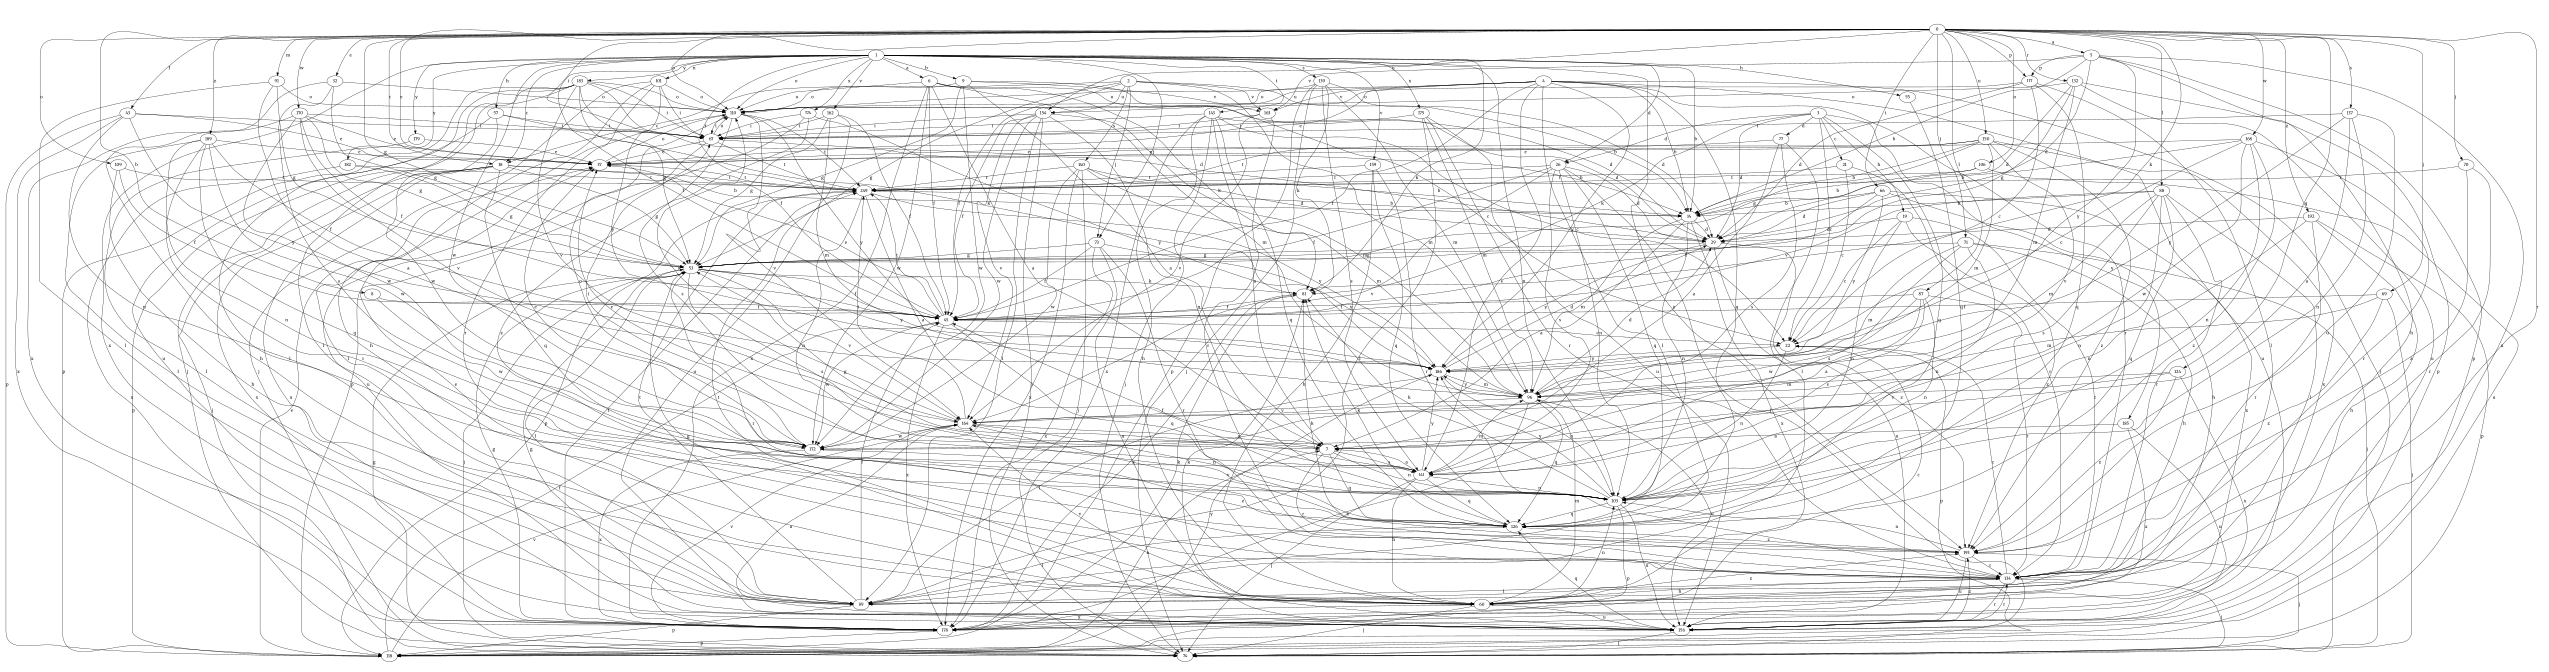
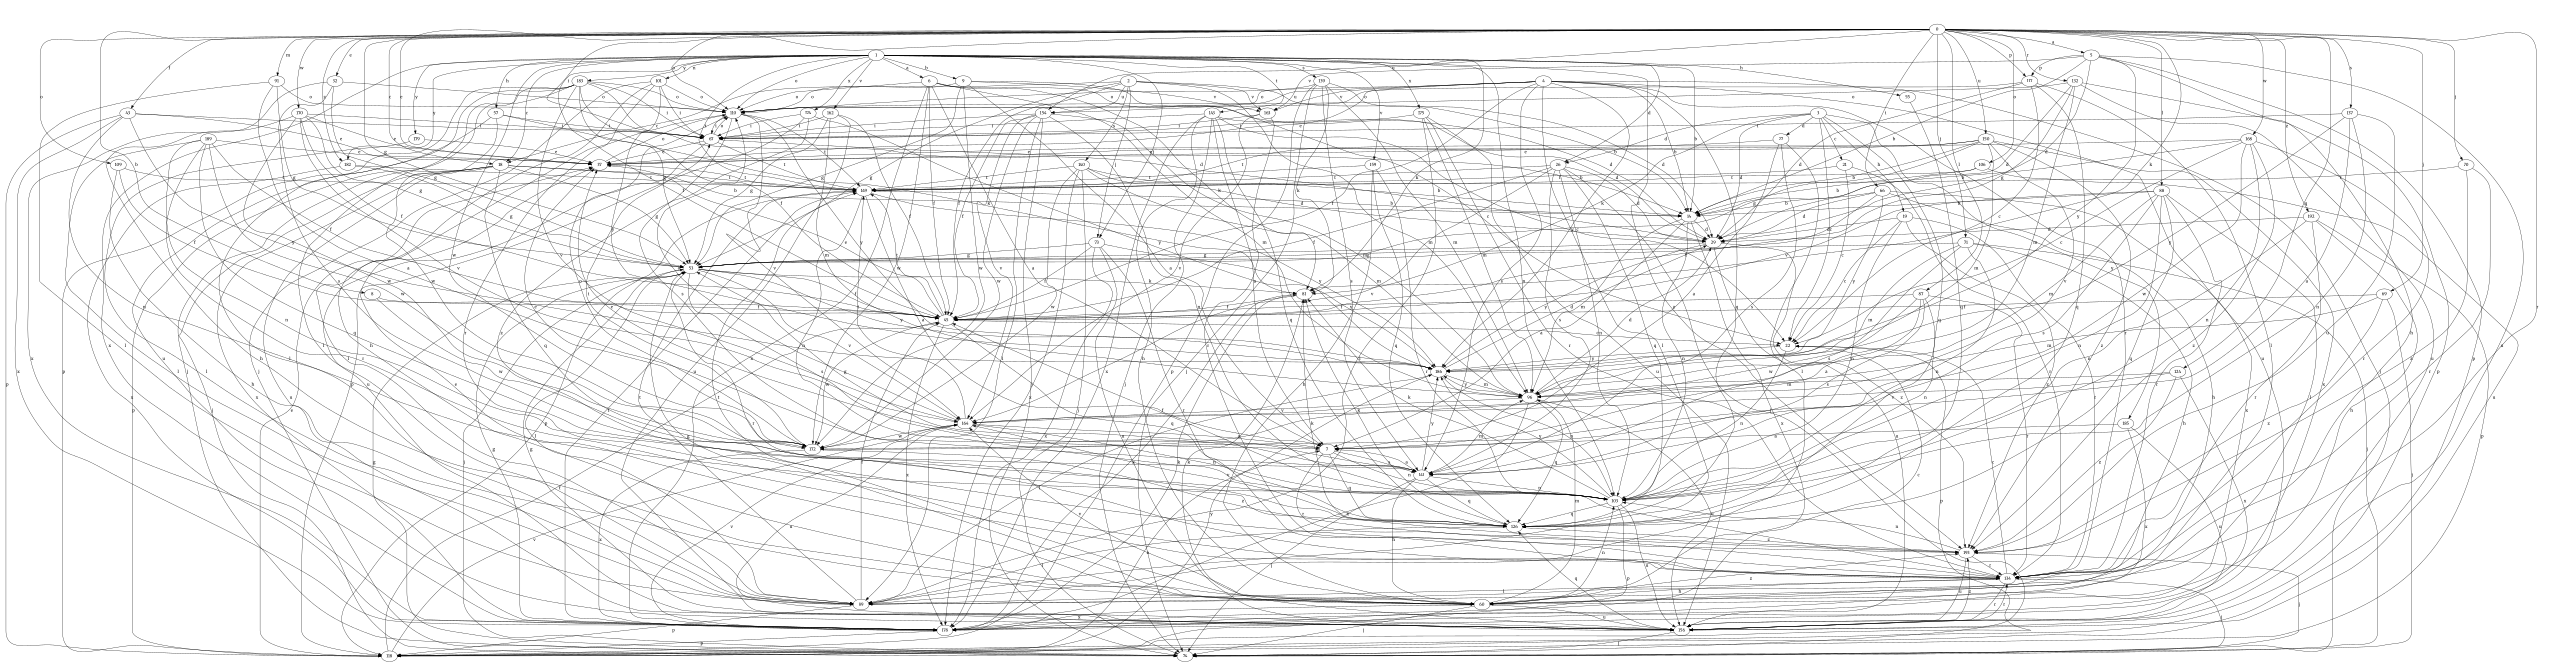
edge "0" -> "189": now "0" -> "182"
node "249": label "249" -> "149"
